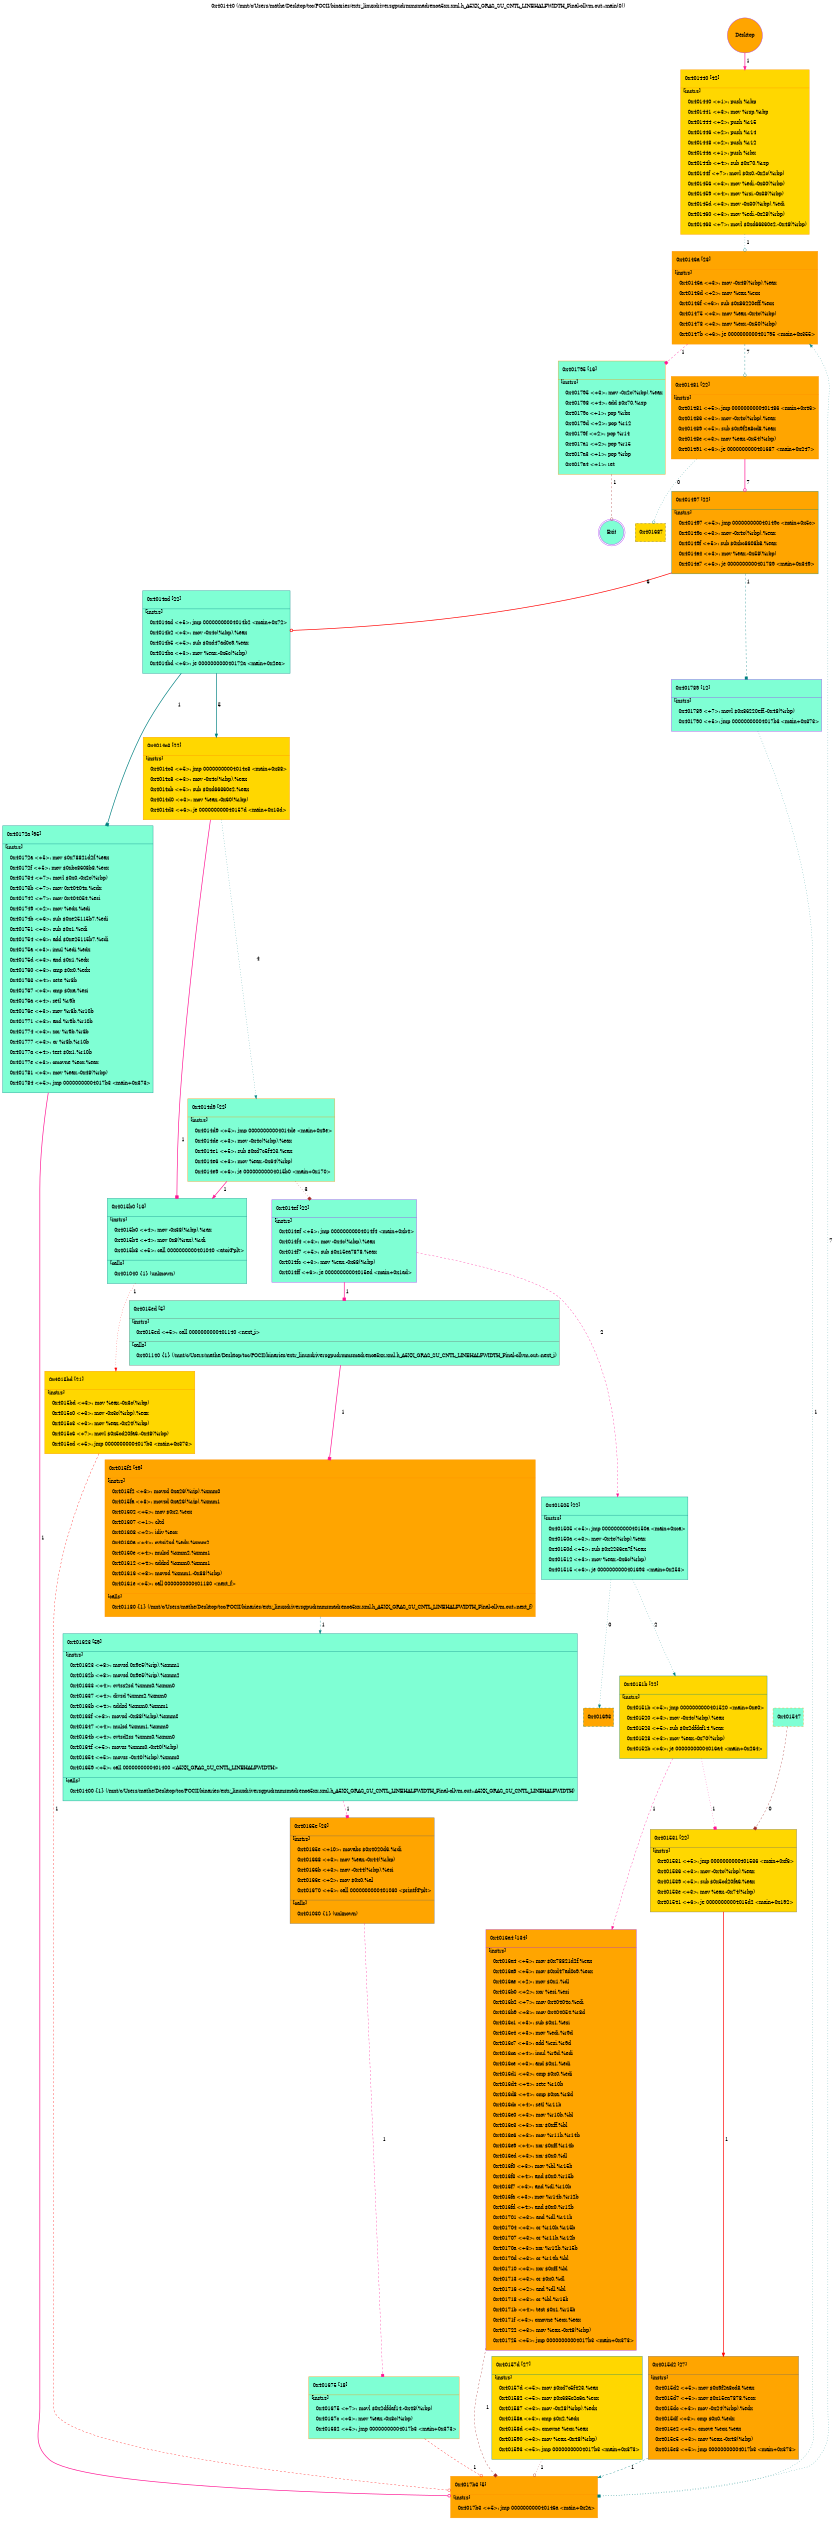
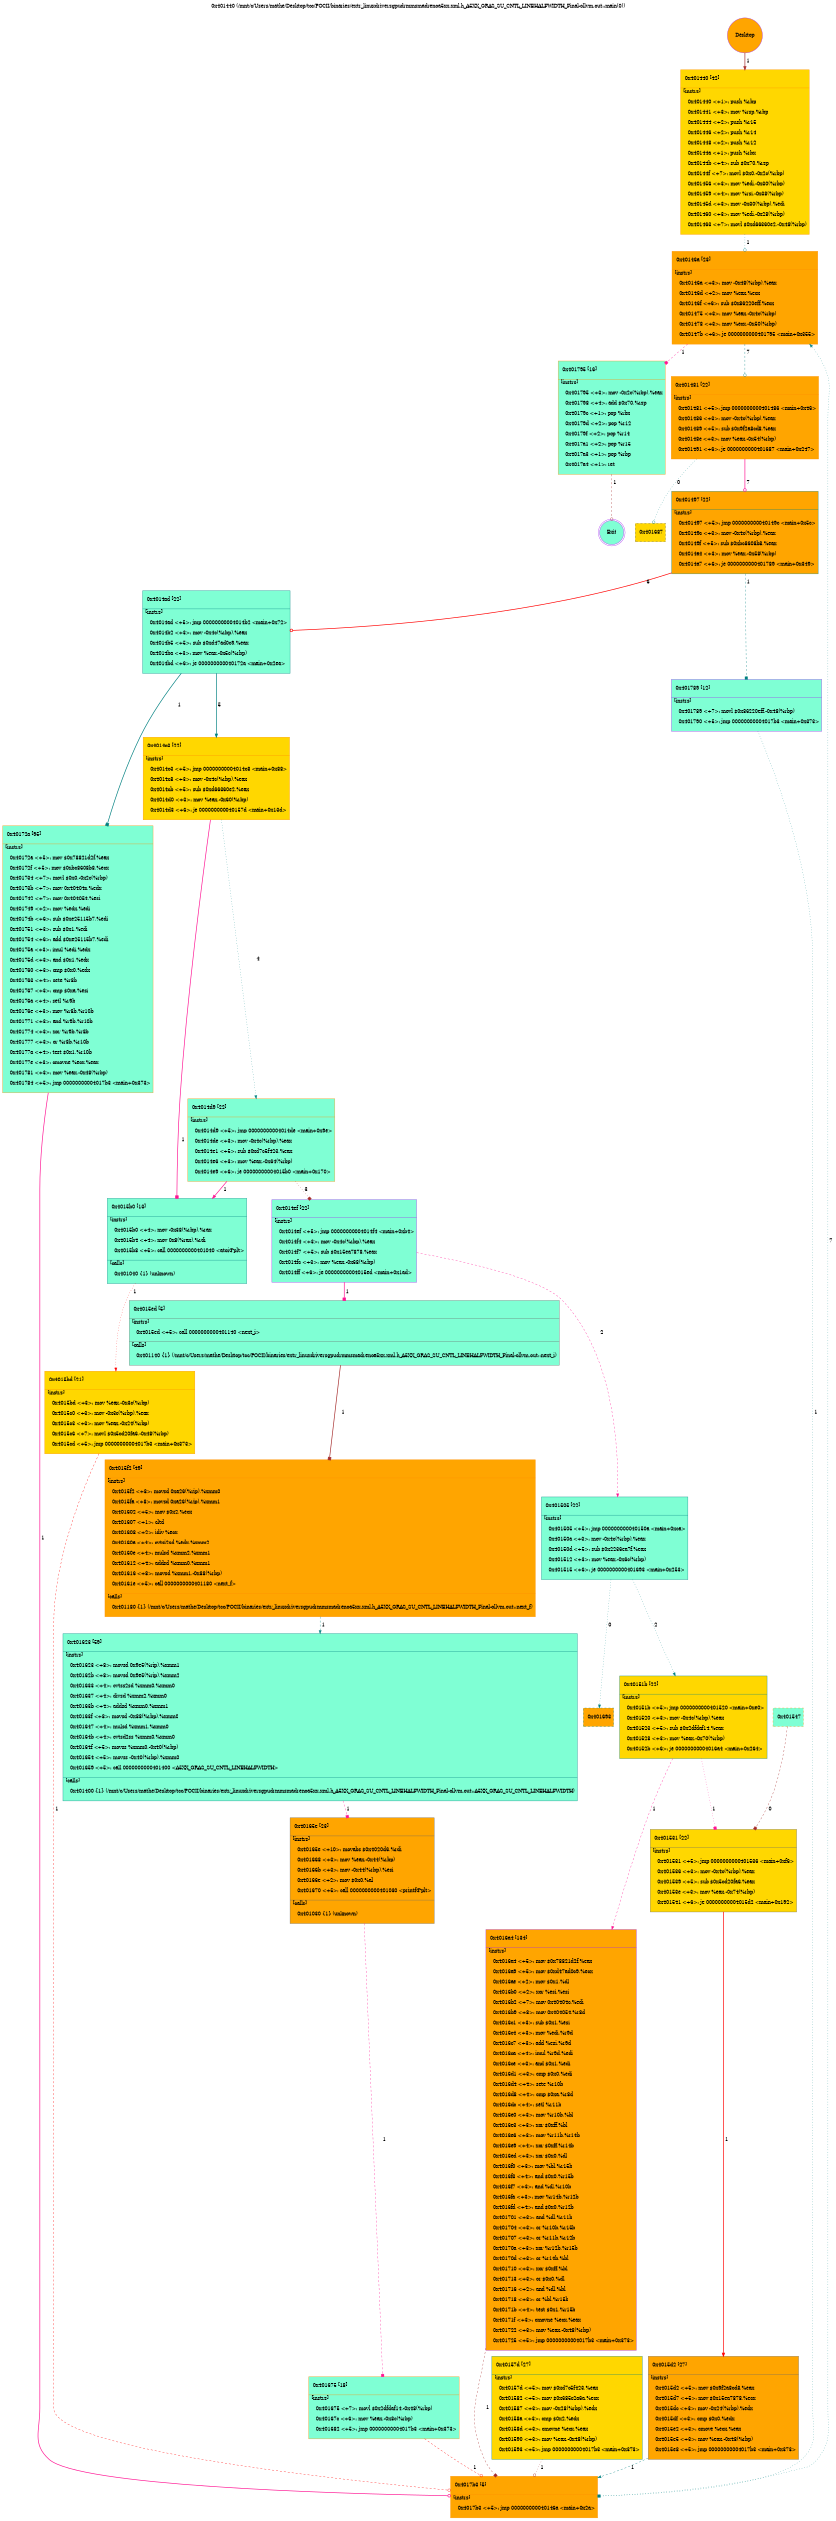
edge "Desktop" -> "0x401440 [42]": color deeppink -> brown
node "0x40172a [95]": color teal -> darkorange
edge "0x4015ed [5]" -> "0x4015f2 [49]": color deeppink -> brown
